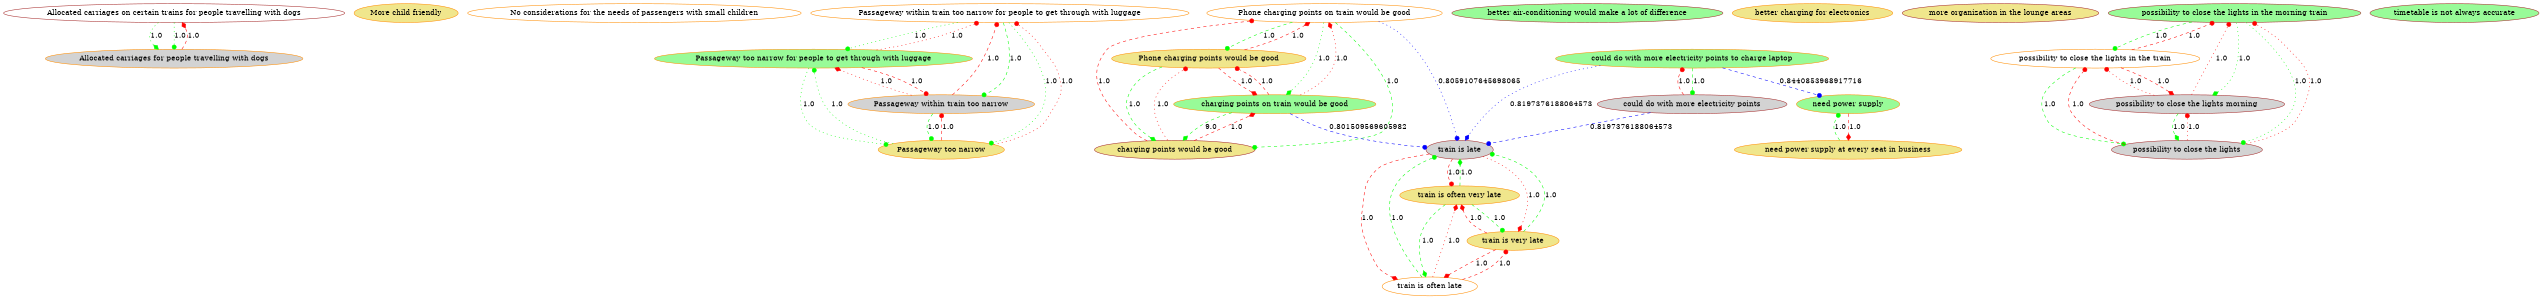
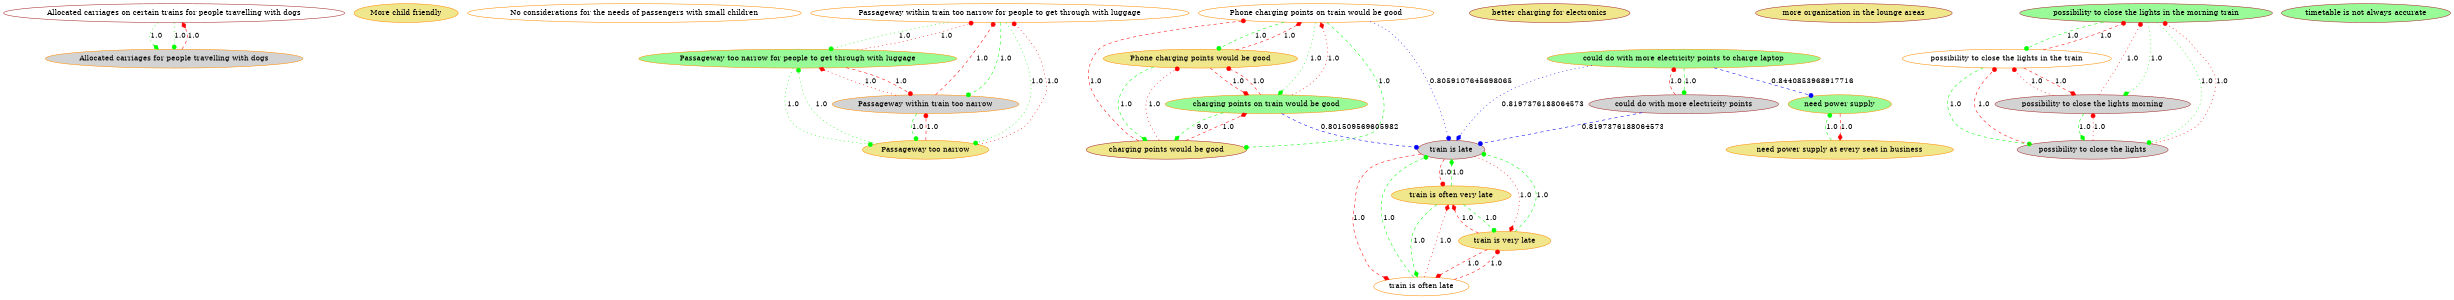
node "better air-conditioning would make a lot of difference": removed
node "better charging for electronics": color darkorange -> brown
